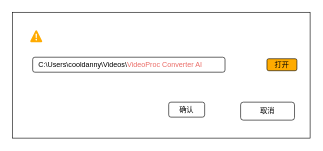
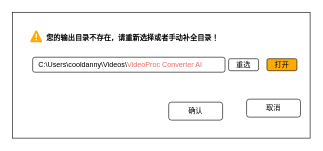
node "您的输出目录不存在，请重新选择或者手动补全目录！": added
node "重选": added
node "确认": size 36x15 -> 54x18
node "取消": moved (268, 111) -> (274, 108)
